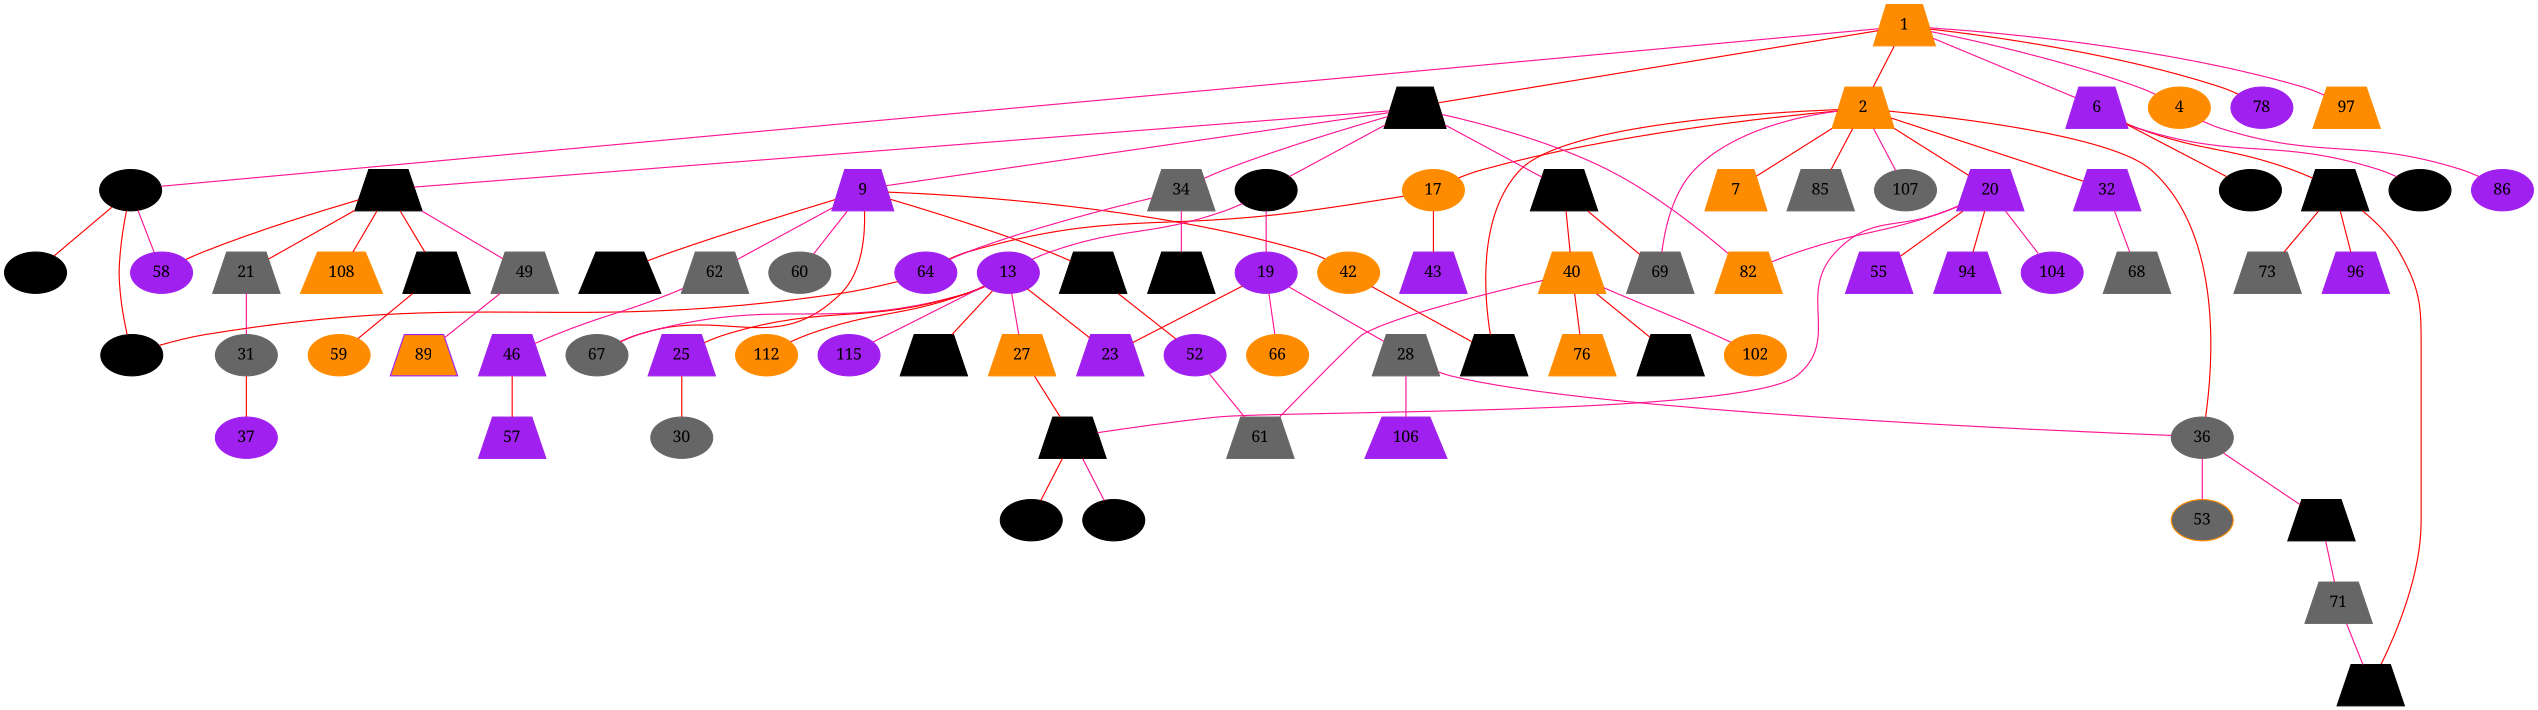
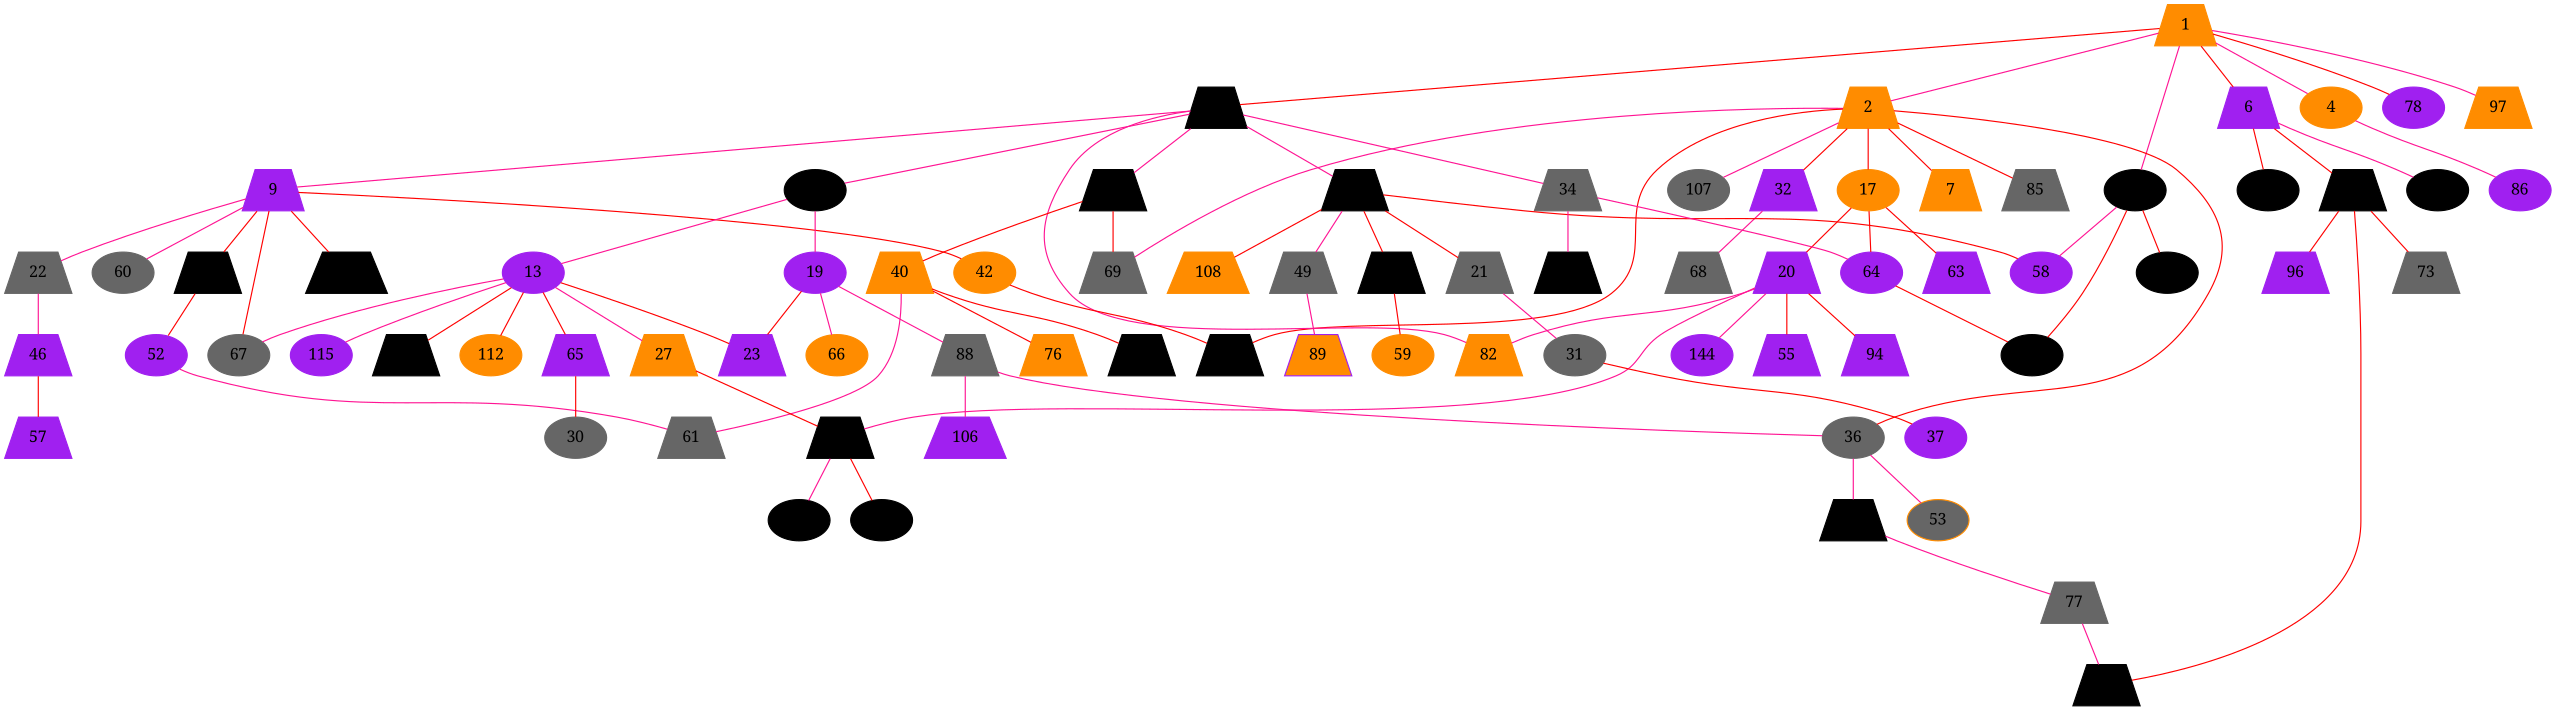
edge "1" -- "2": color red -> deeppink
edge "1" -- "6": color deeppink -> red
edge "2" -- "20": now "17" -- "20"
node "62": label "62" -> "22"
node "43": label "43" -> "63"
node "104": label "104" -> "144"
node "25": label "25" -> "65"
node "28": label "28" -> "88"
node "102": removed
node "71": label "71" -> "77"
